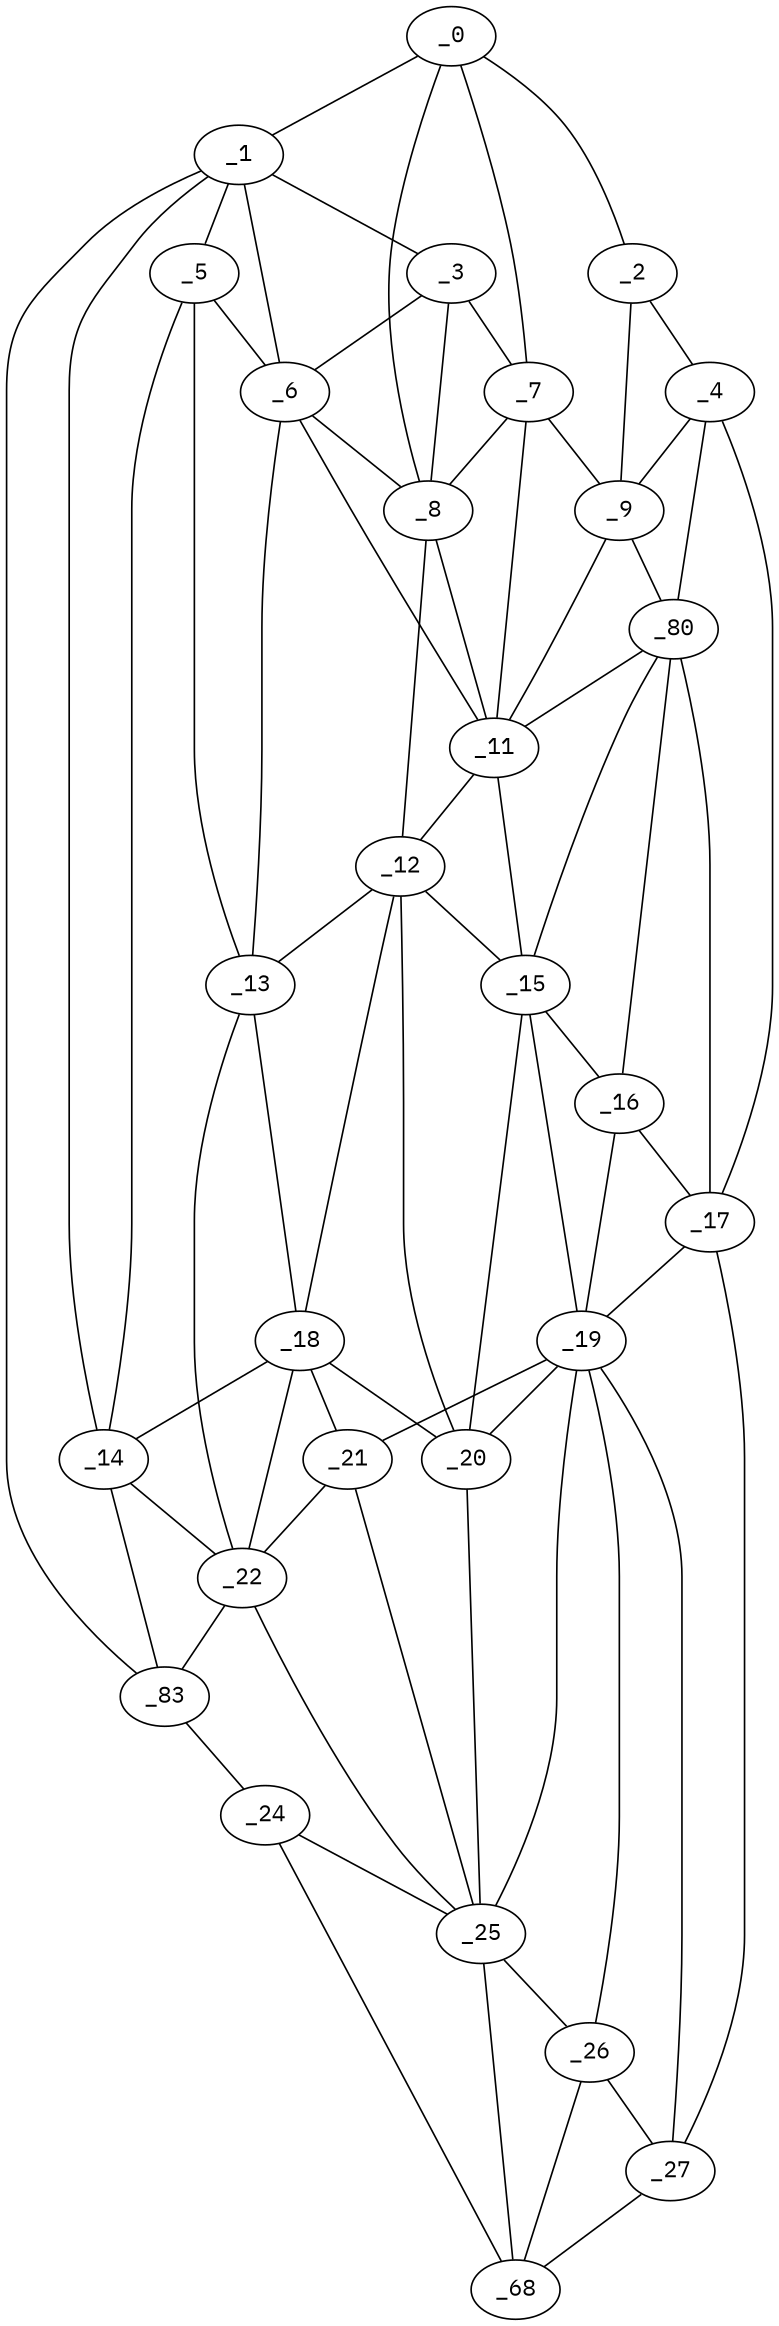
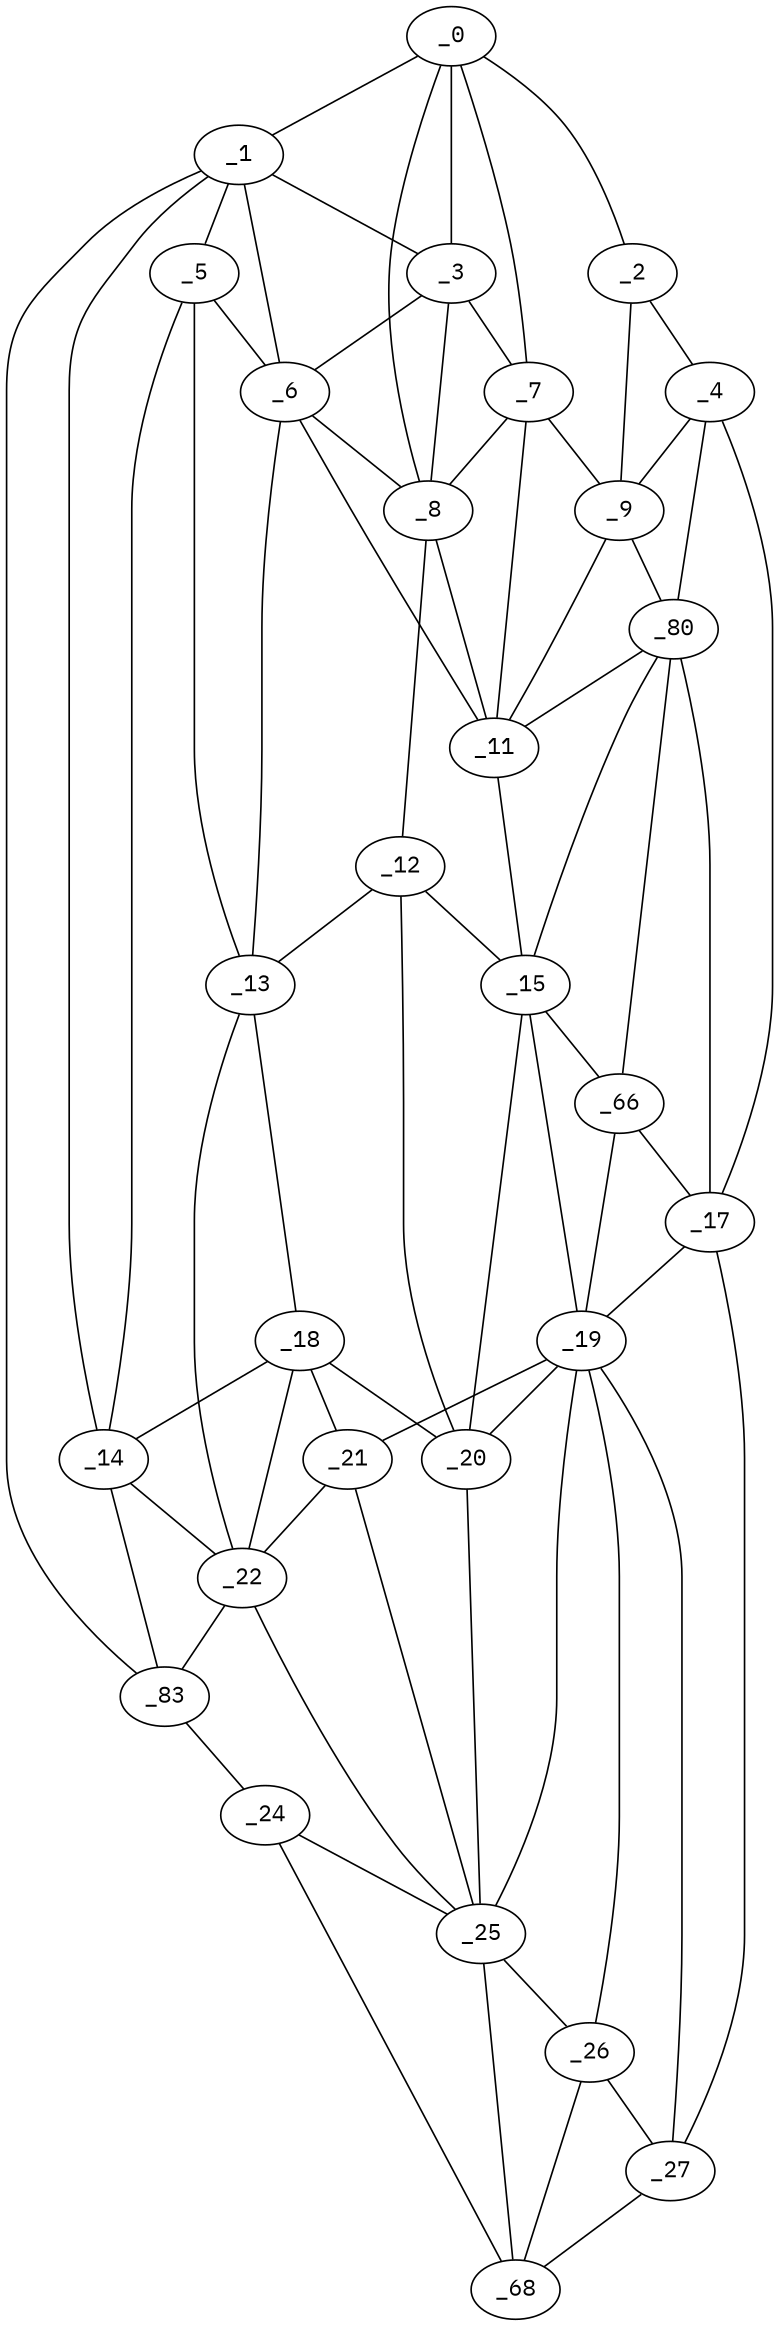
edge "_0" -- "_3": added
edge "_11" -- "_12": removed
edge "_12" -- "_18": removed
node "_16": label "_16" -> "_66"
